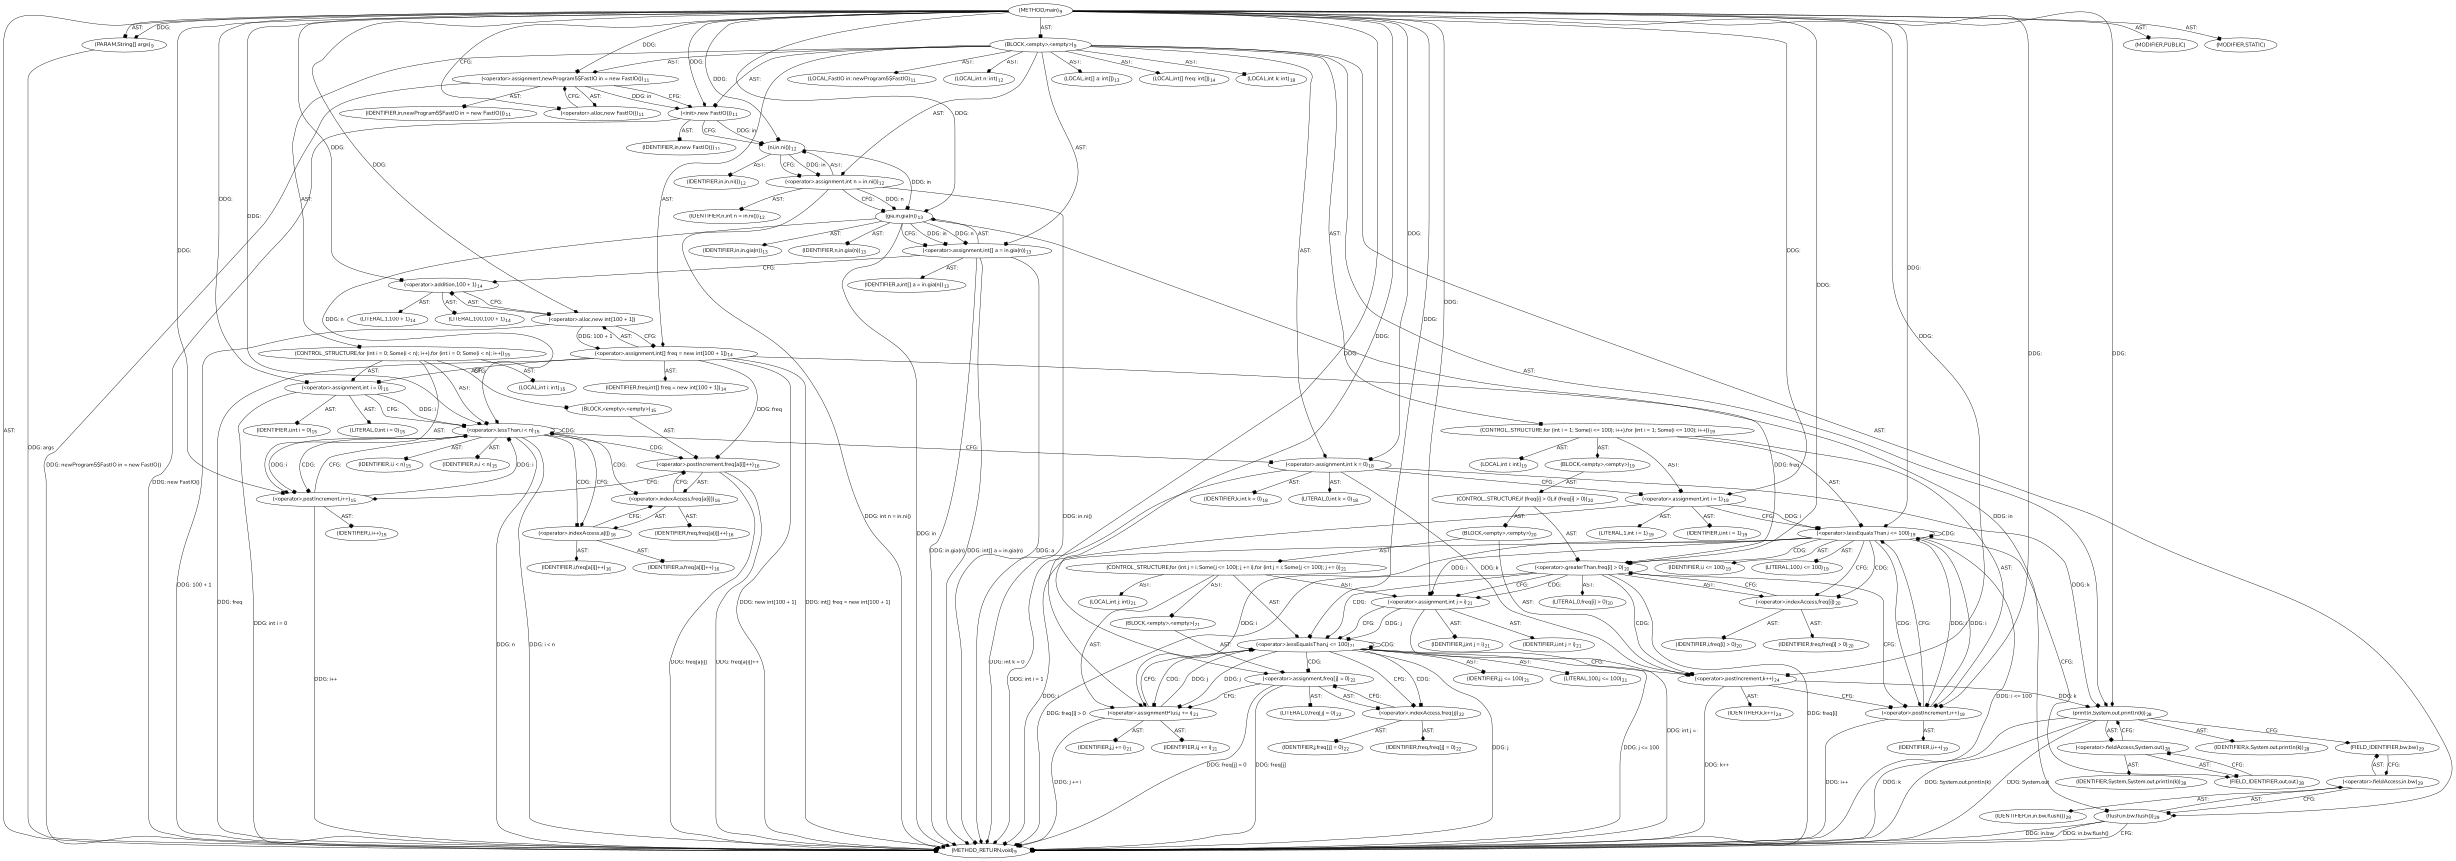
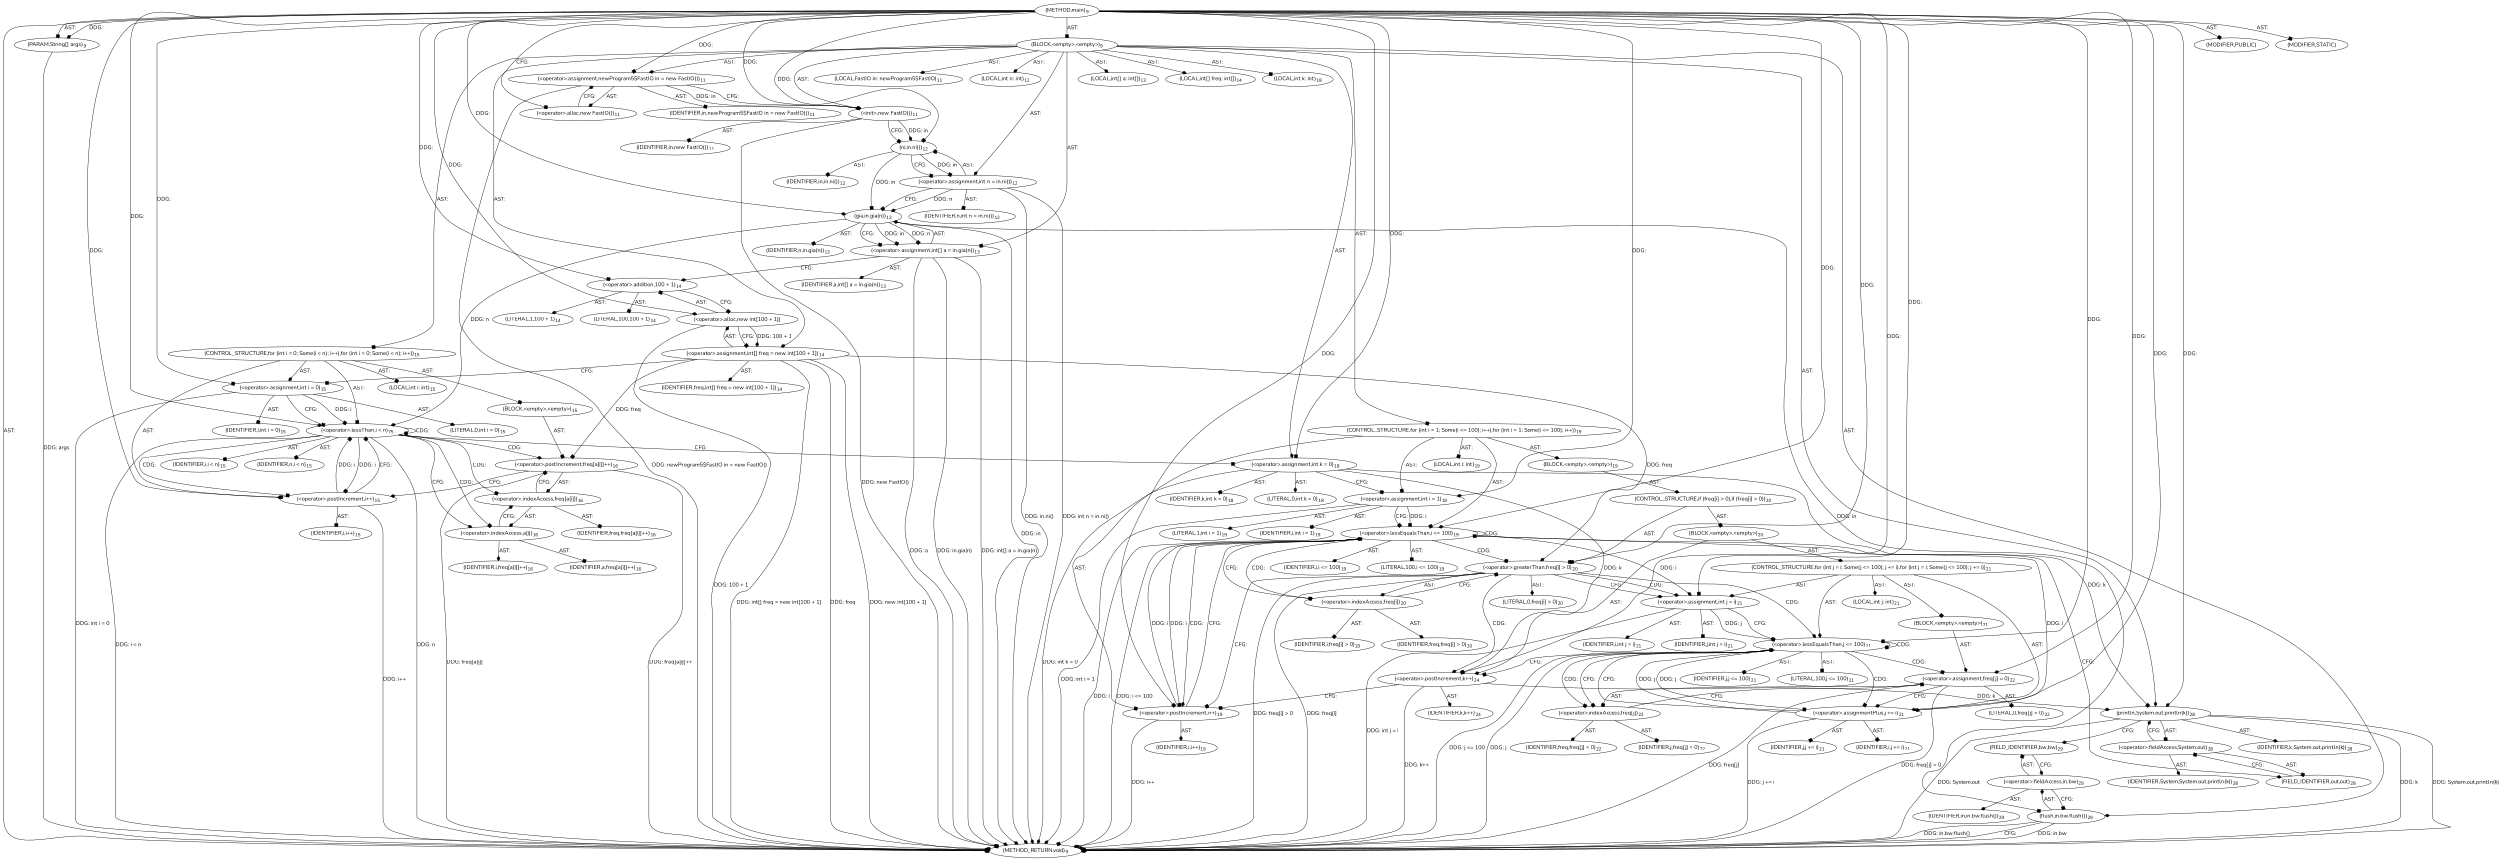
node "(IDENTIFIER,in,in.gia(n))": removed
node "(<operator>.lessThan,i < n)": text "15" -> "75"
